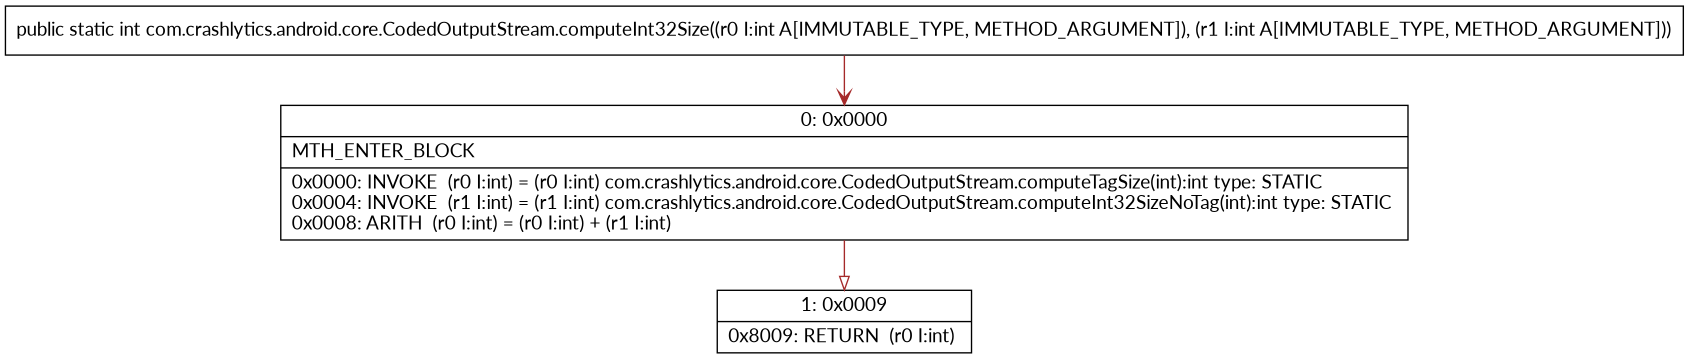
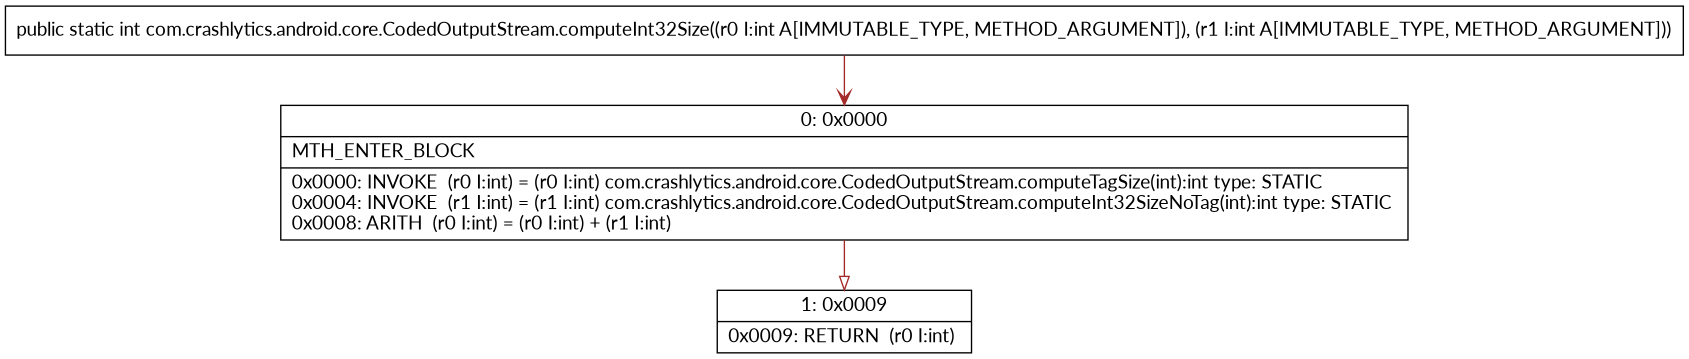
node "1: 0x0009": text "0x8009: RETURN  (r0 I:int)" -> "0x0009: RETURN  (r0 I:int)"
